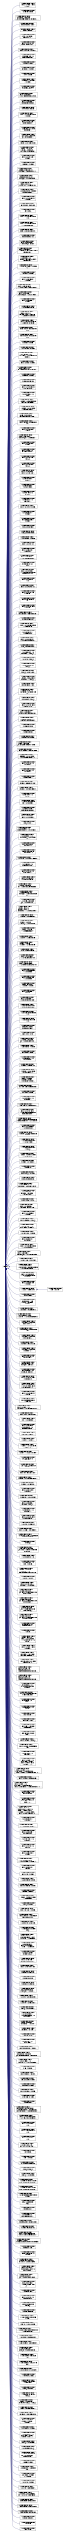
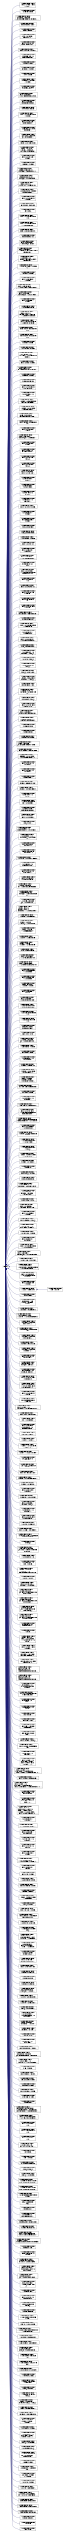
node "pair::detail::DenseMapPair < BlockT *, RegionT * >": label "pair::detail::DenseMapPair < BlockT *, RegionT * >" -> "llvm::detail::DenseMapPair < BlockT *, RegionT * >"
